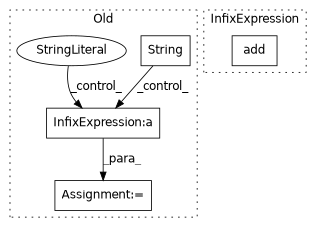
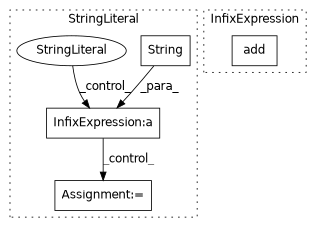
cluster "Old": label "Old" -> "StringLiteral"
edge "String" -> "InfixExpression:a": label "_control_" -> "_para_"
edge "InfixExpression:a" -> "Assignment:=": label "_para_" -> "_control_"
